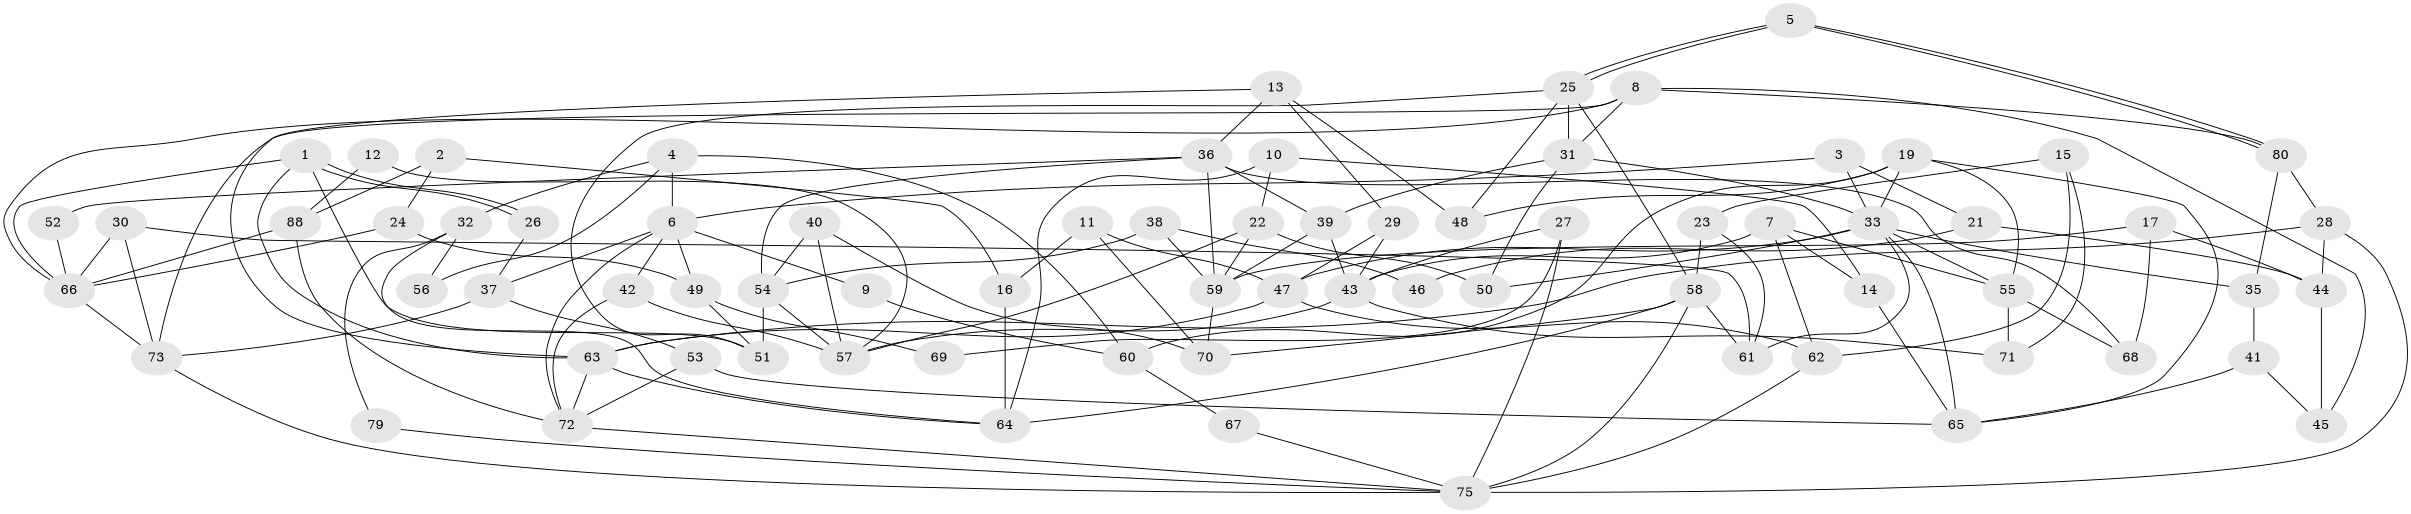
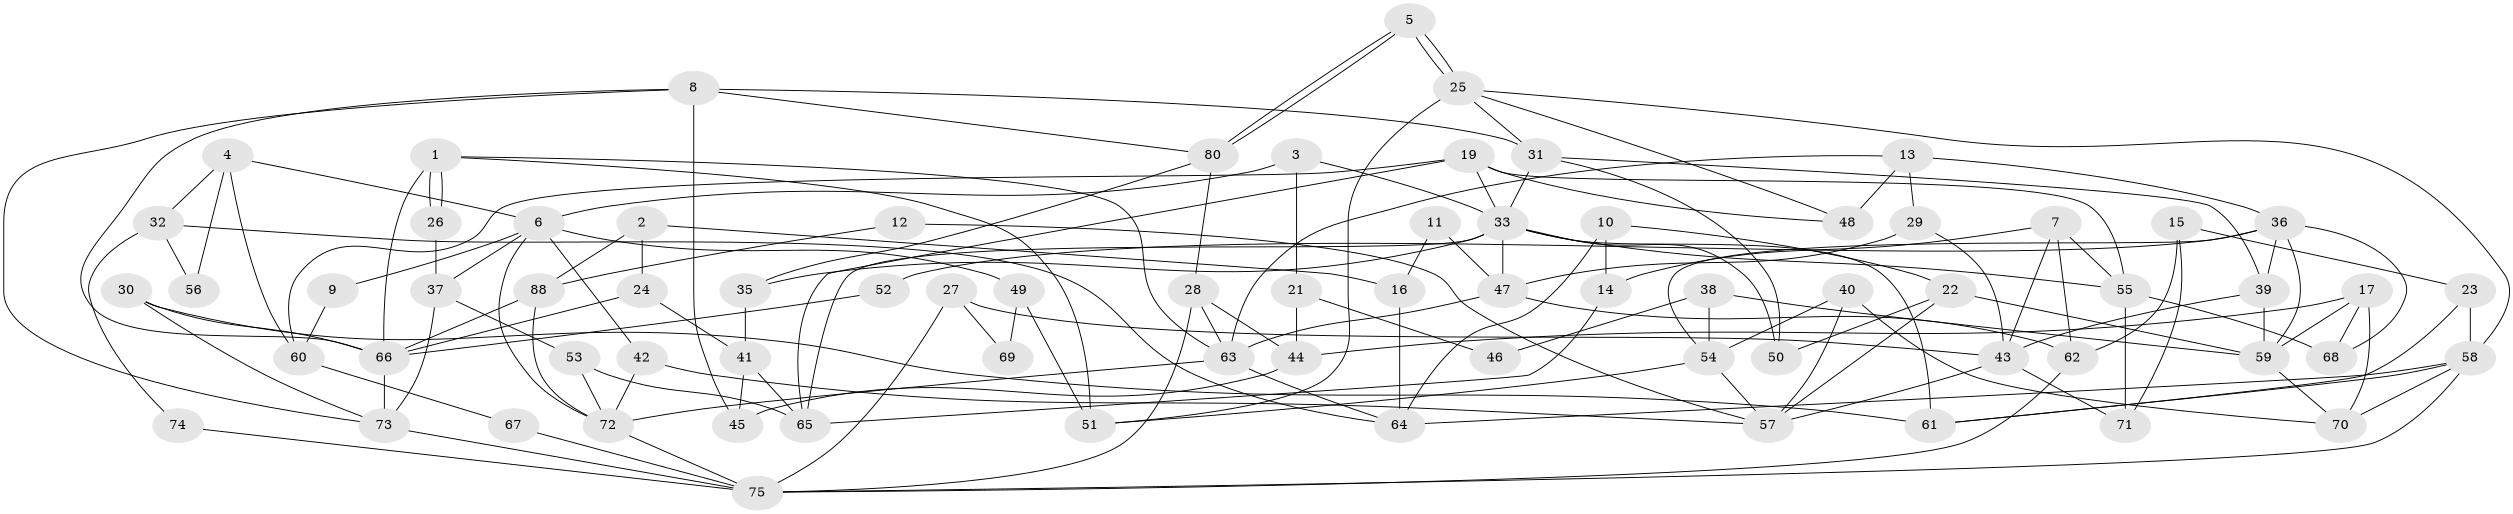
edge "24" -- "49": now "24" -- "41"
edge "11" -- "70": now "17" -- "70"
node "79": label "79" -> "74"
